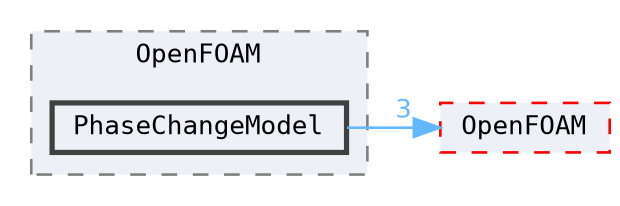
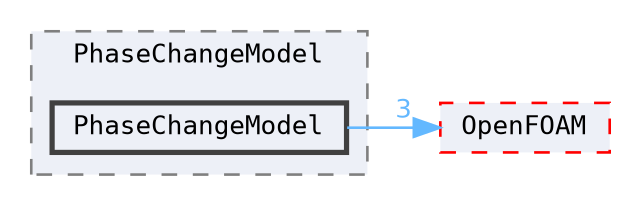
cluster "OpenFOAM": label "OpenFOAM" -> "PhaseChangeModel"
